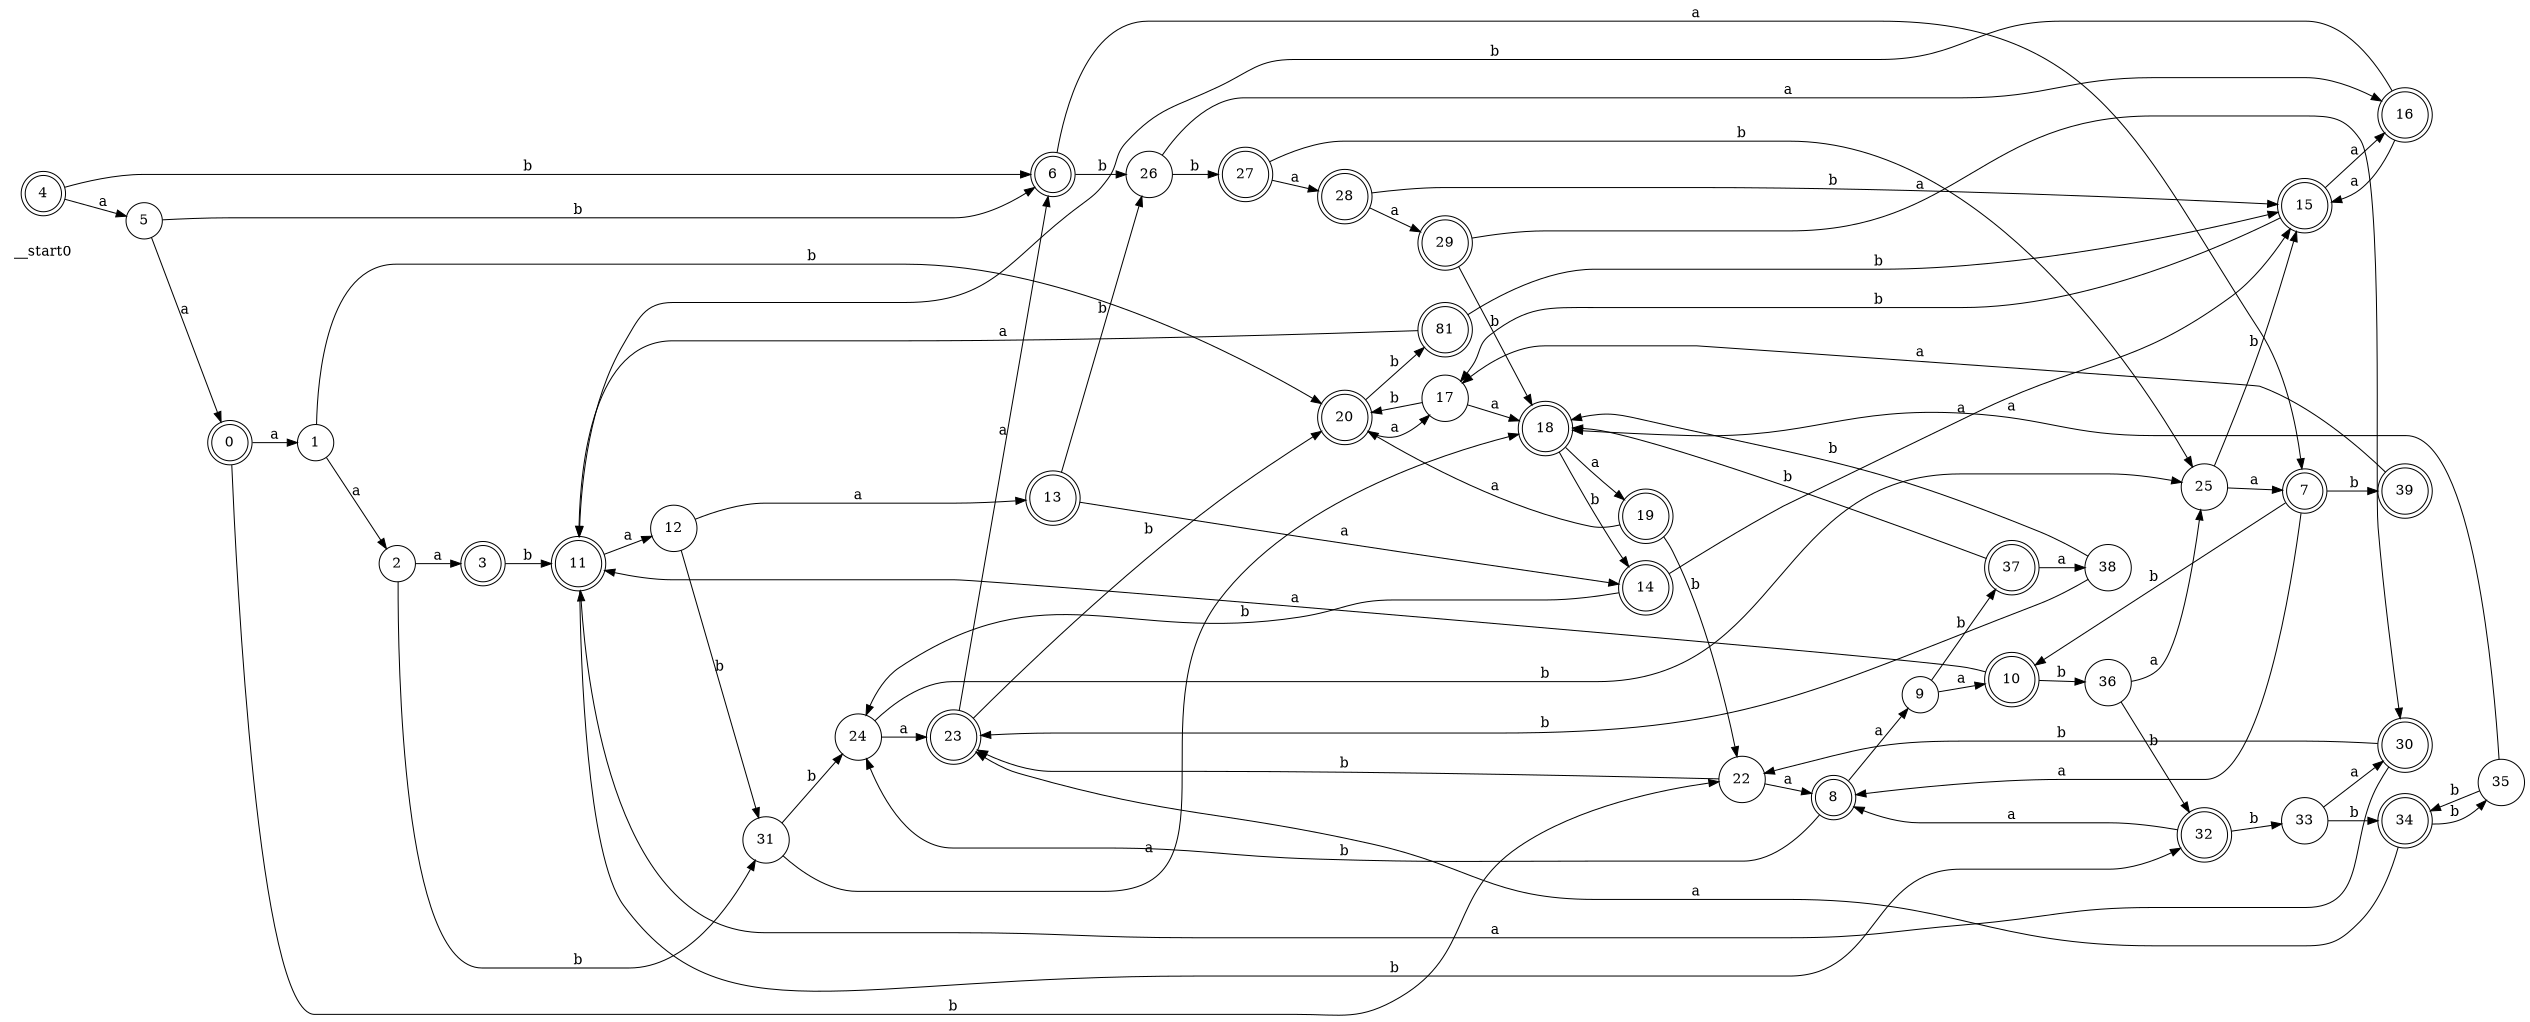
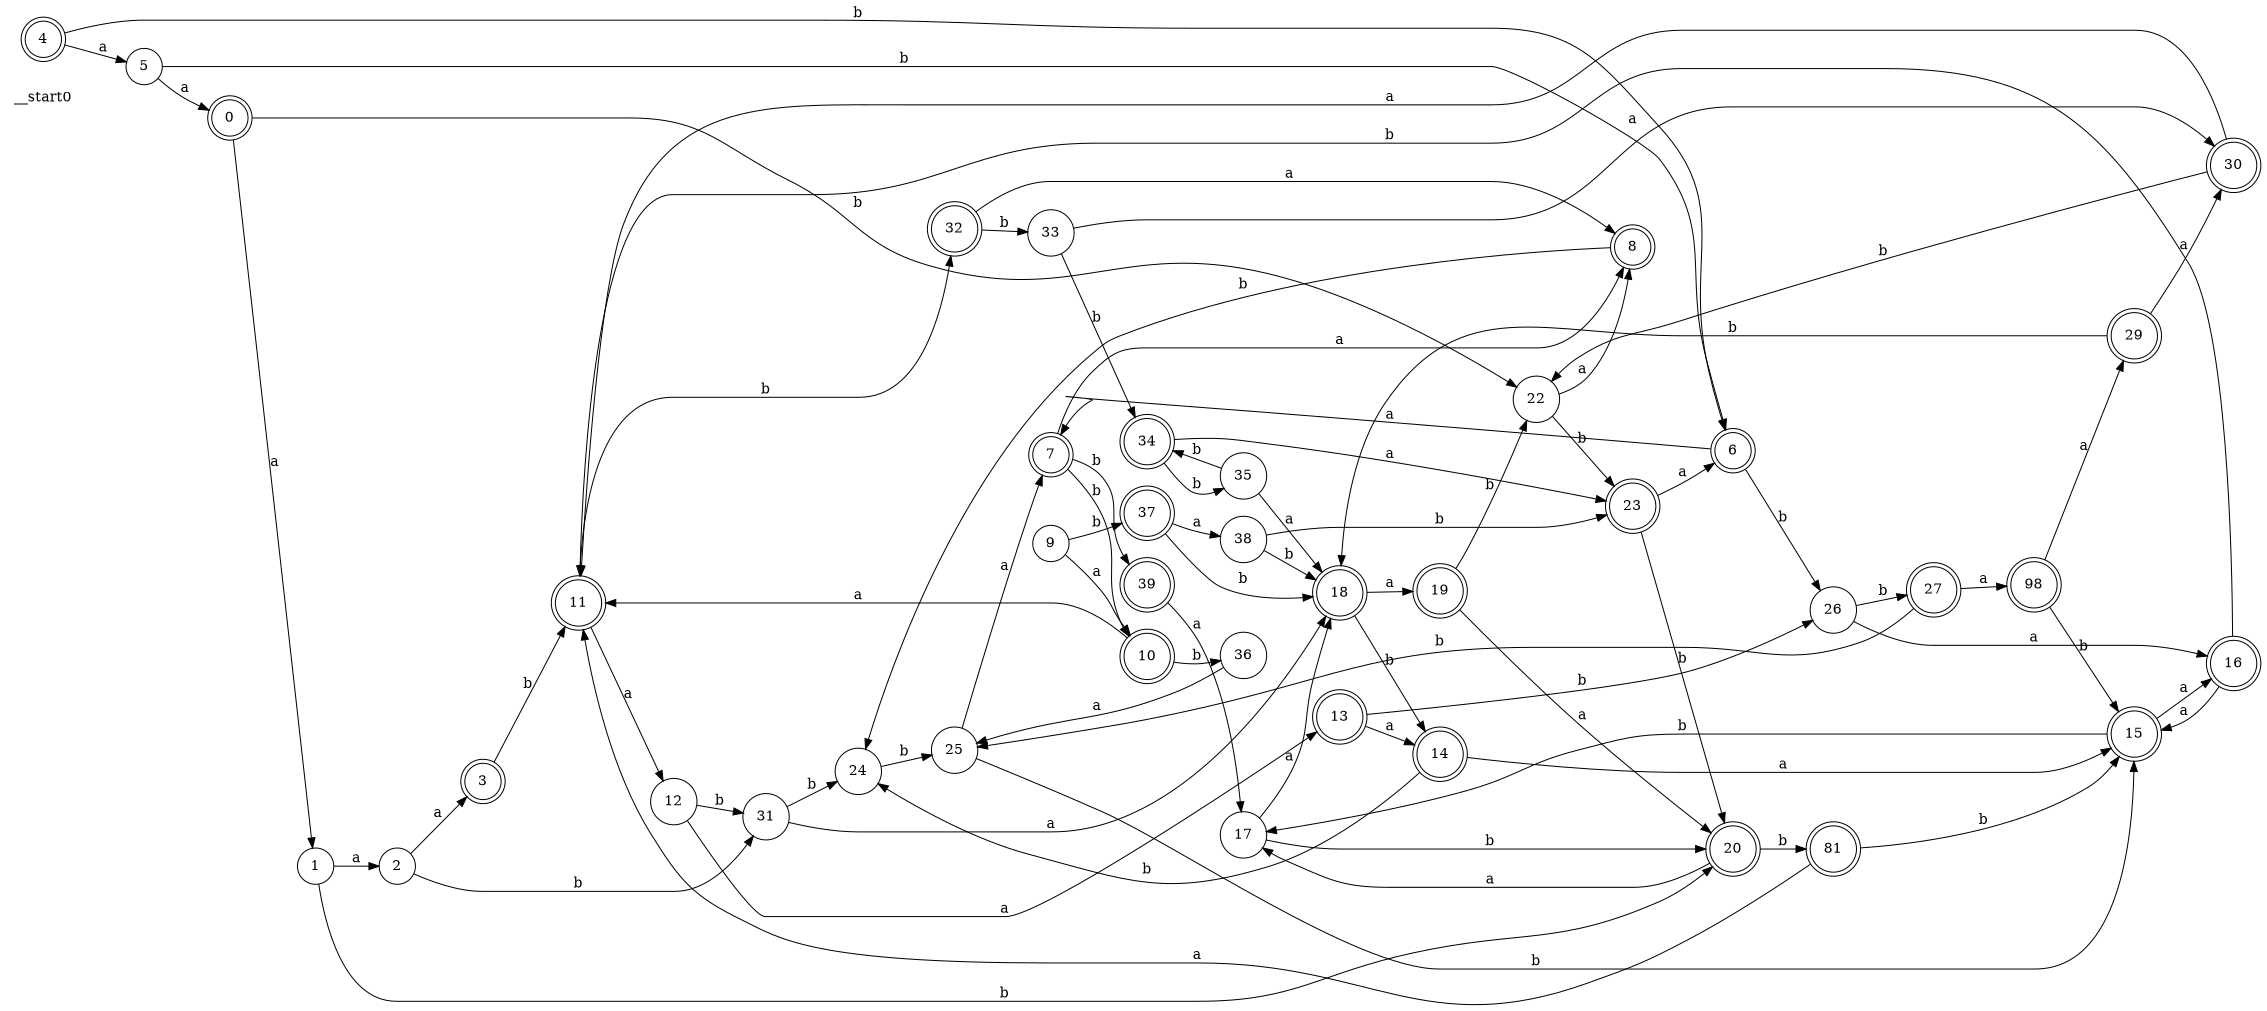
node "28": label "28" -> "98"
edge "24" -> "23": removed, label "a"
edge "36" -> "32": removed, label "b"
edge "8" -> "9": removed, label "a"
